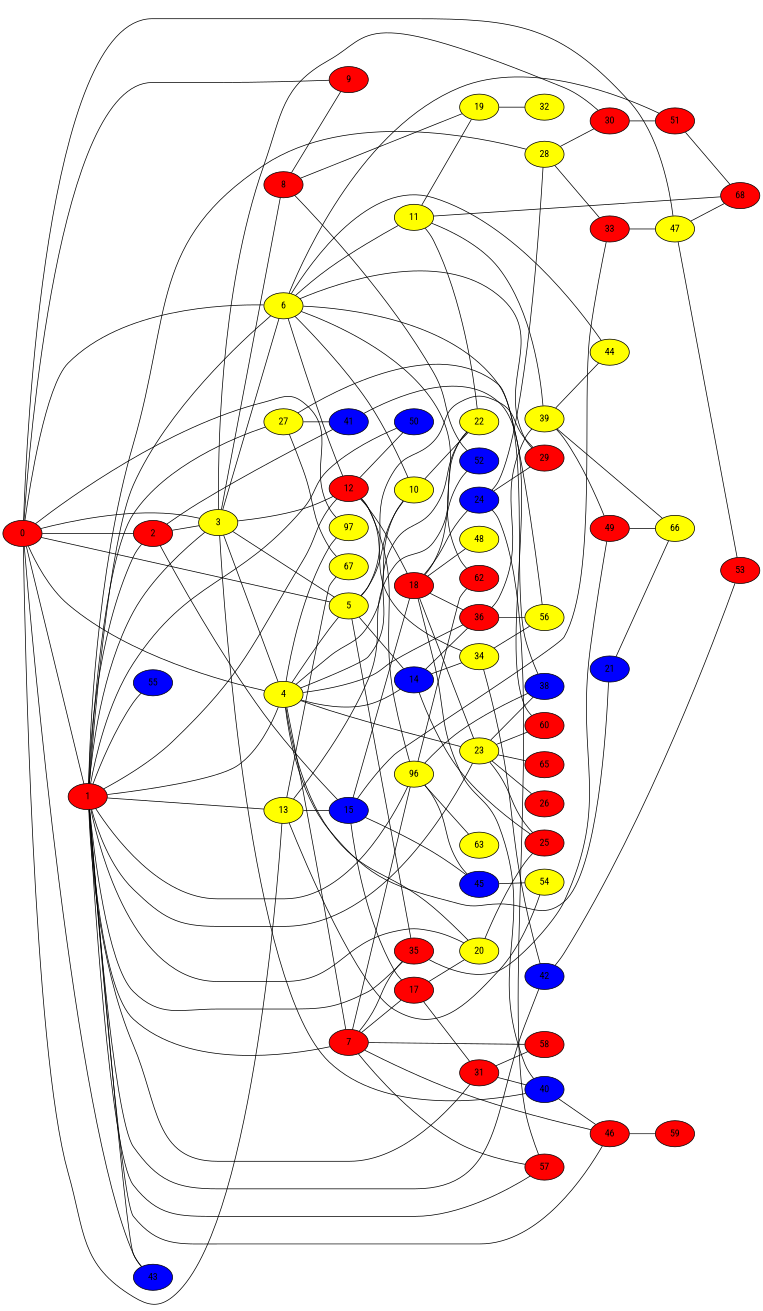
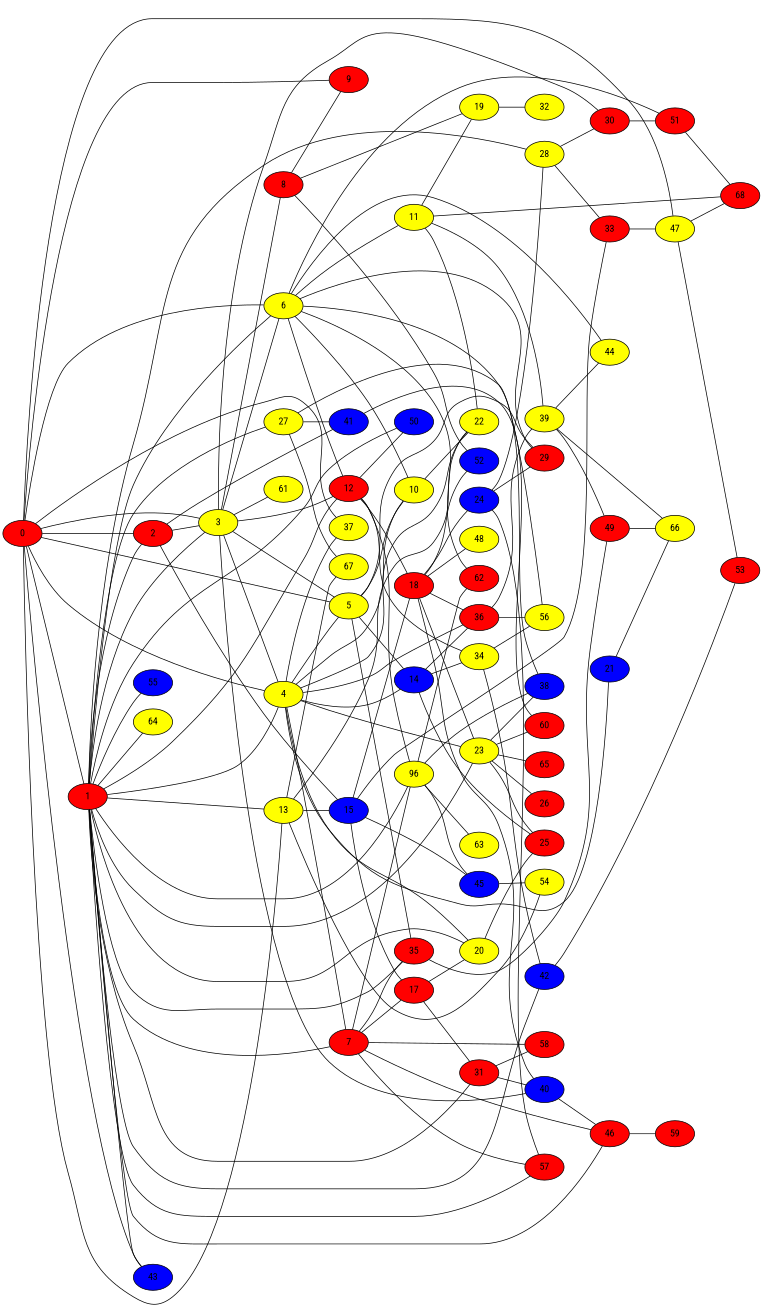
node "61": added
node "97": label "97" -> "37"
node "64": added
